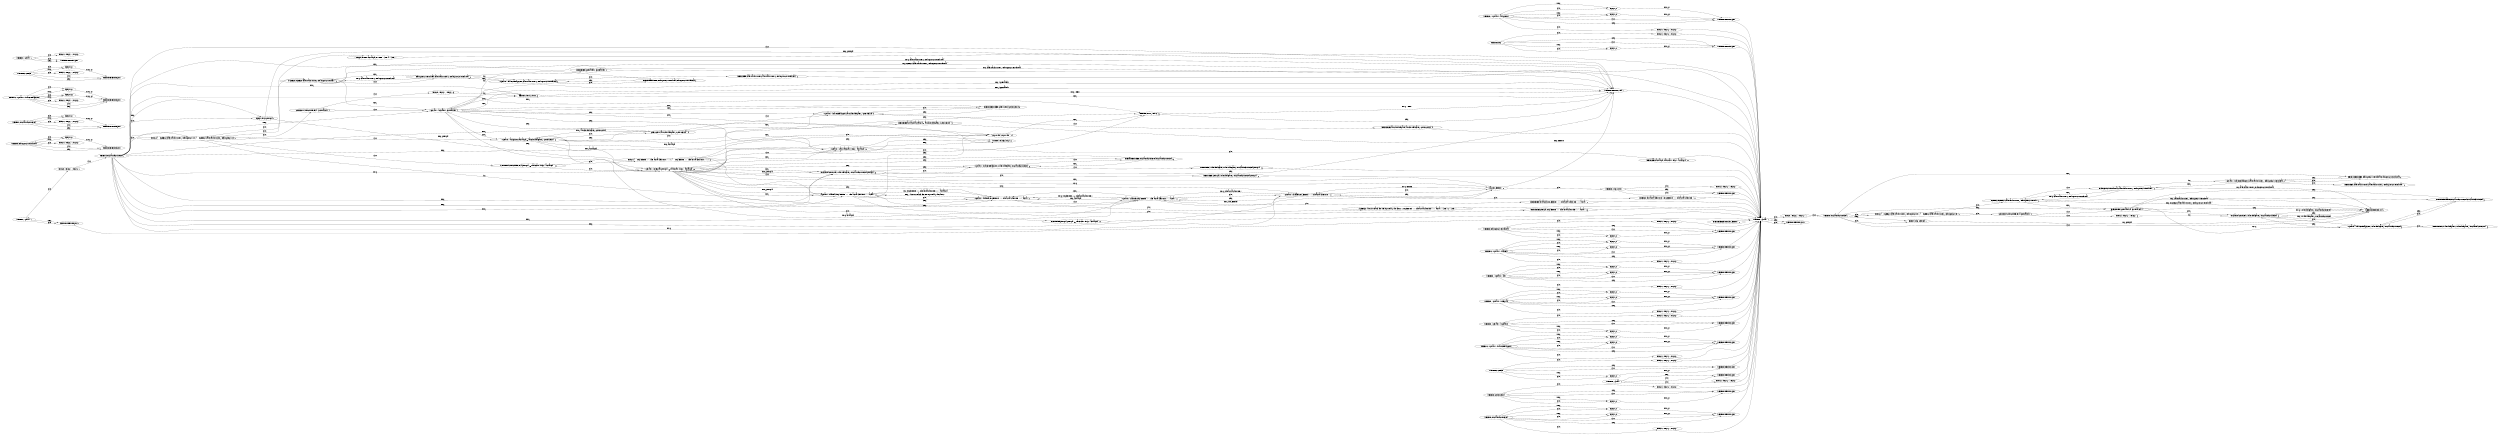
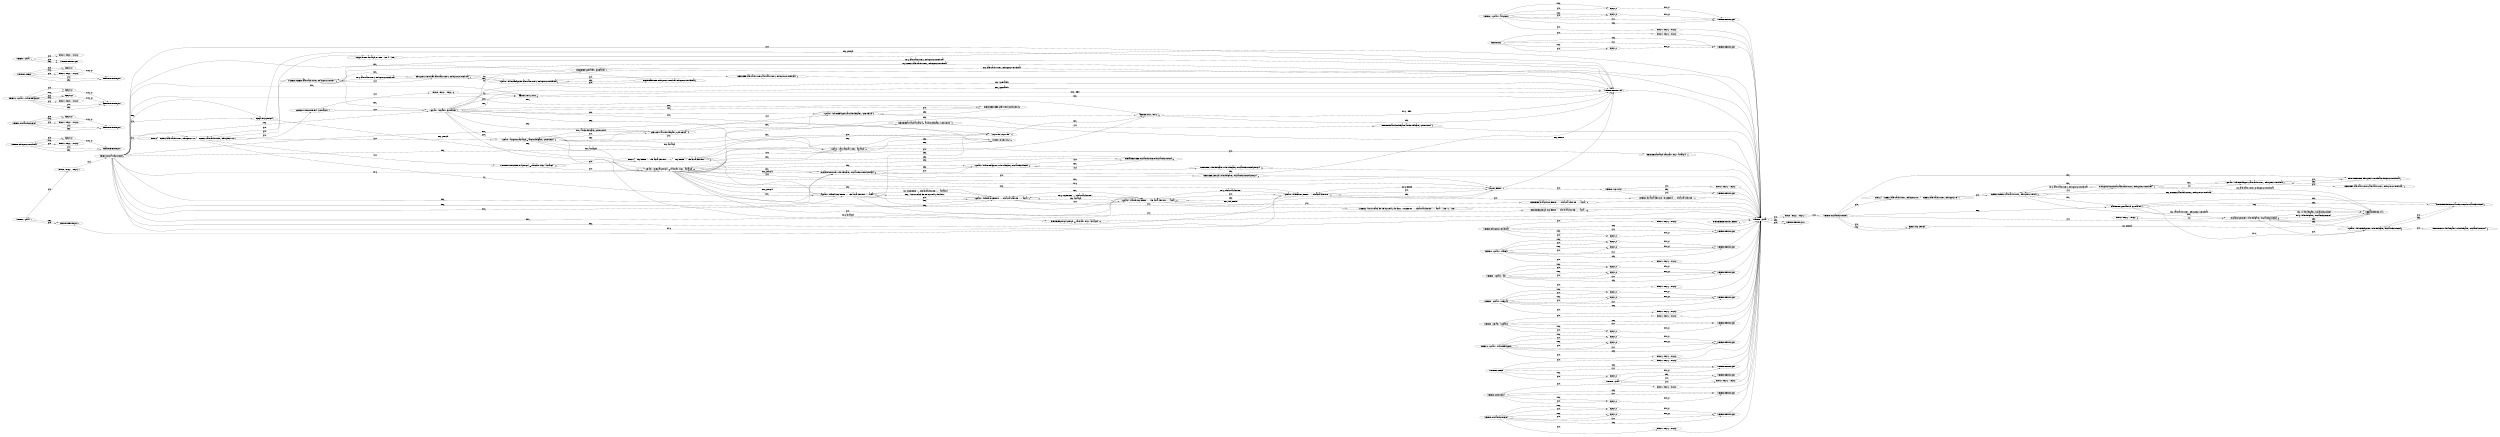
node "(CONTROL_STRUCTURE,IF,if (ipc_enabled_))": removed
